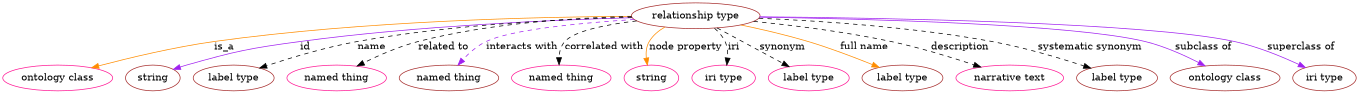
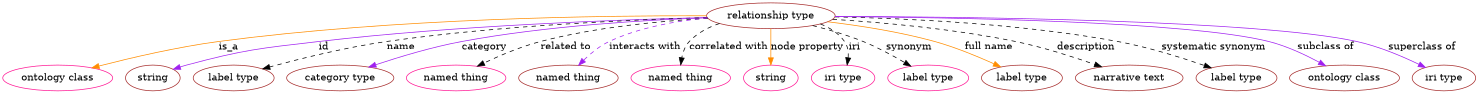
node "category type": added
node "narrative text": color deeppink -> brown
